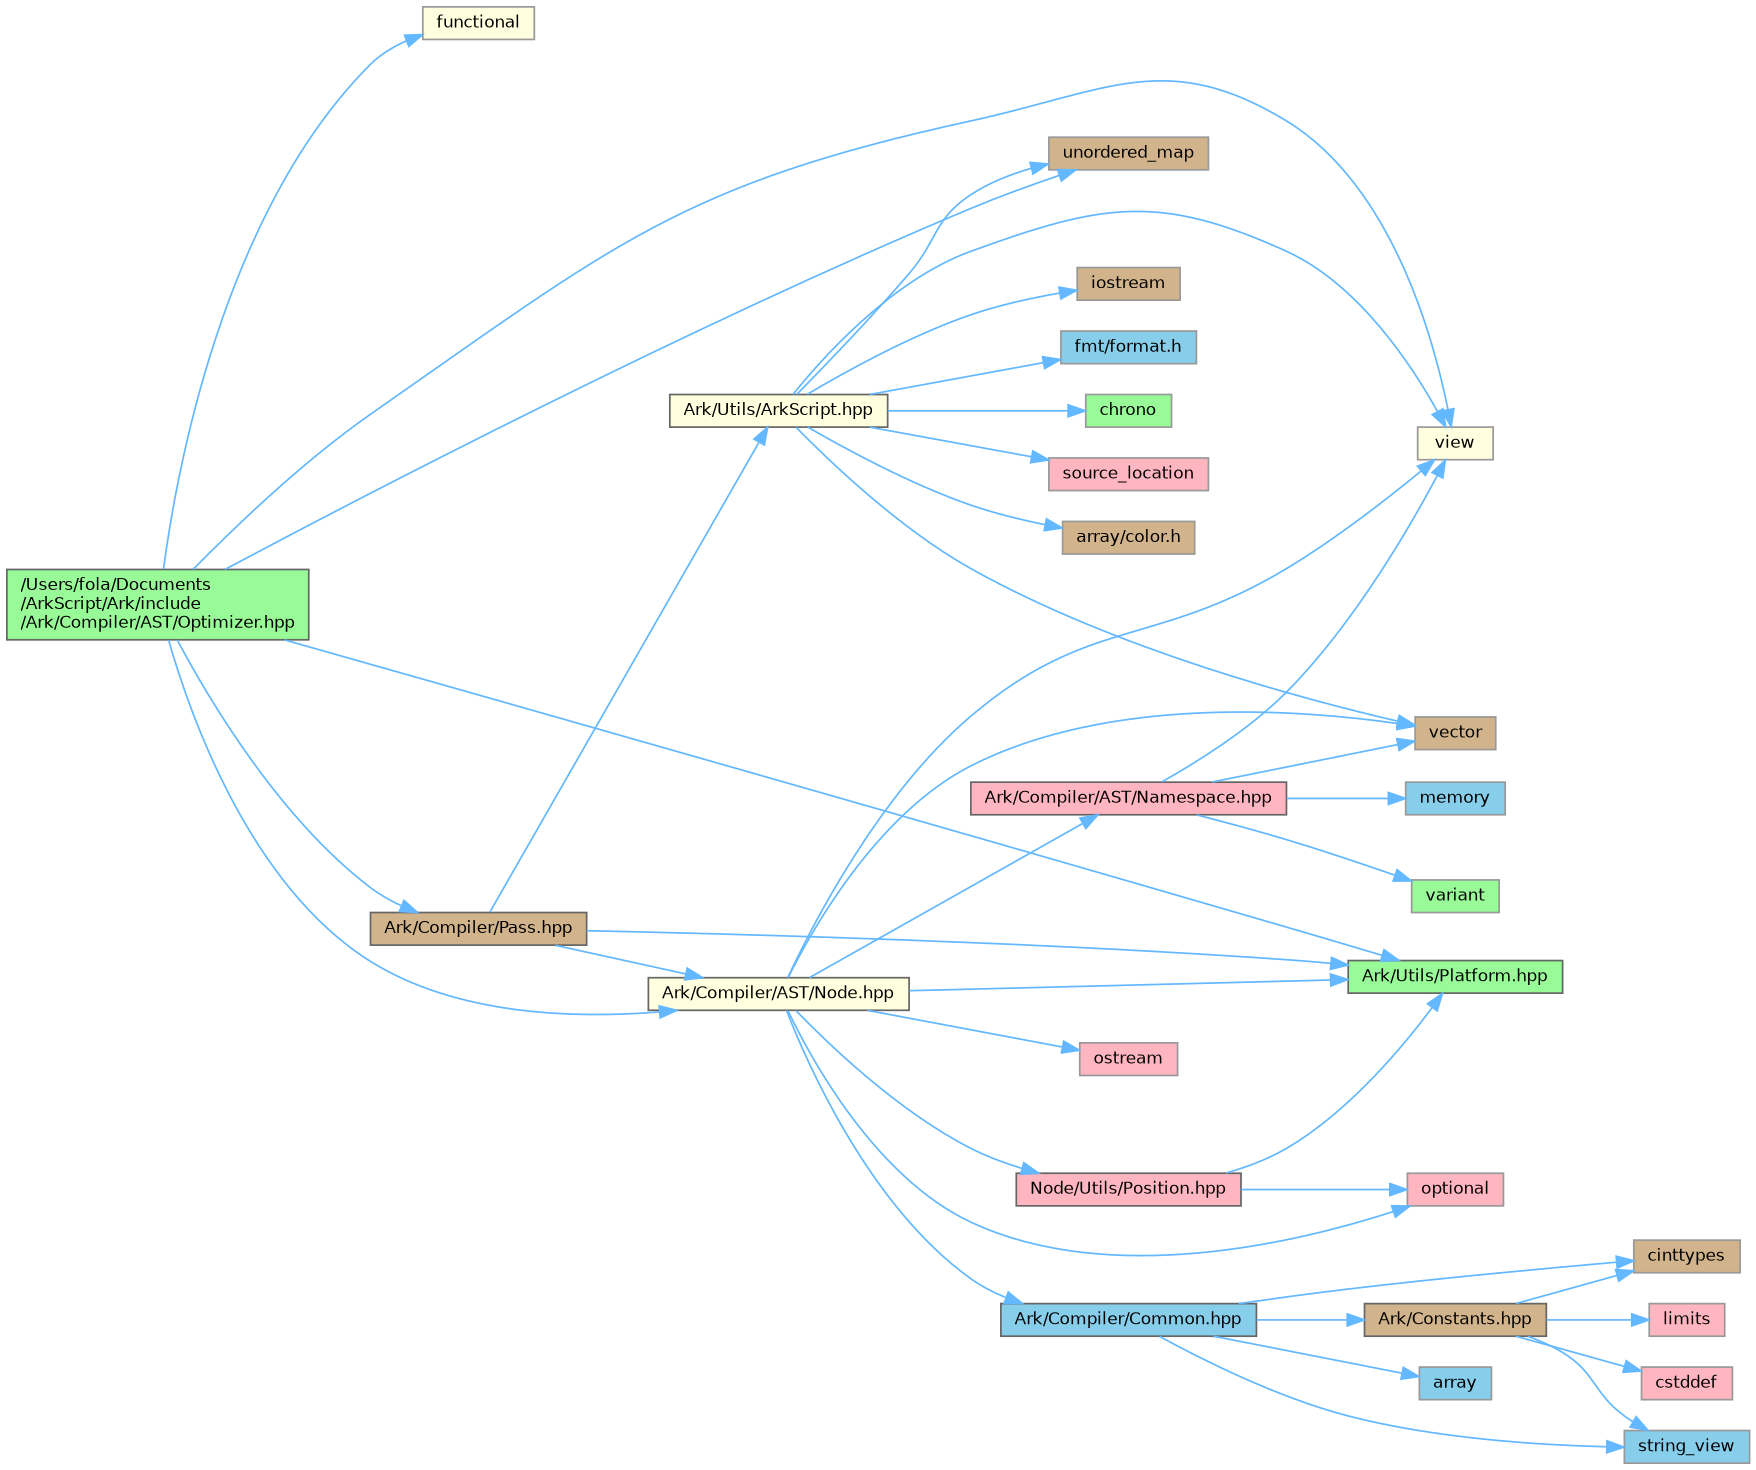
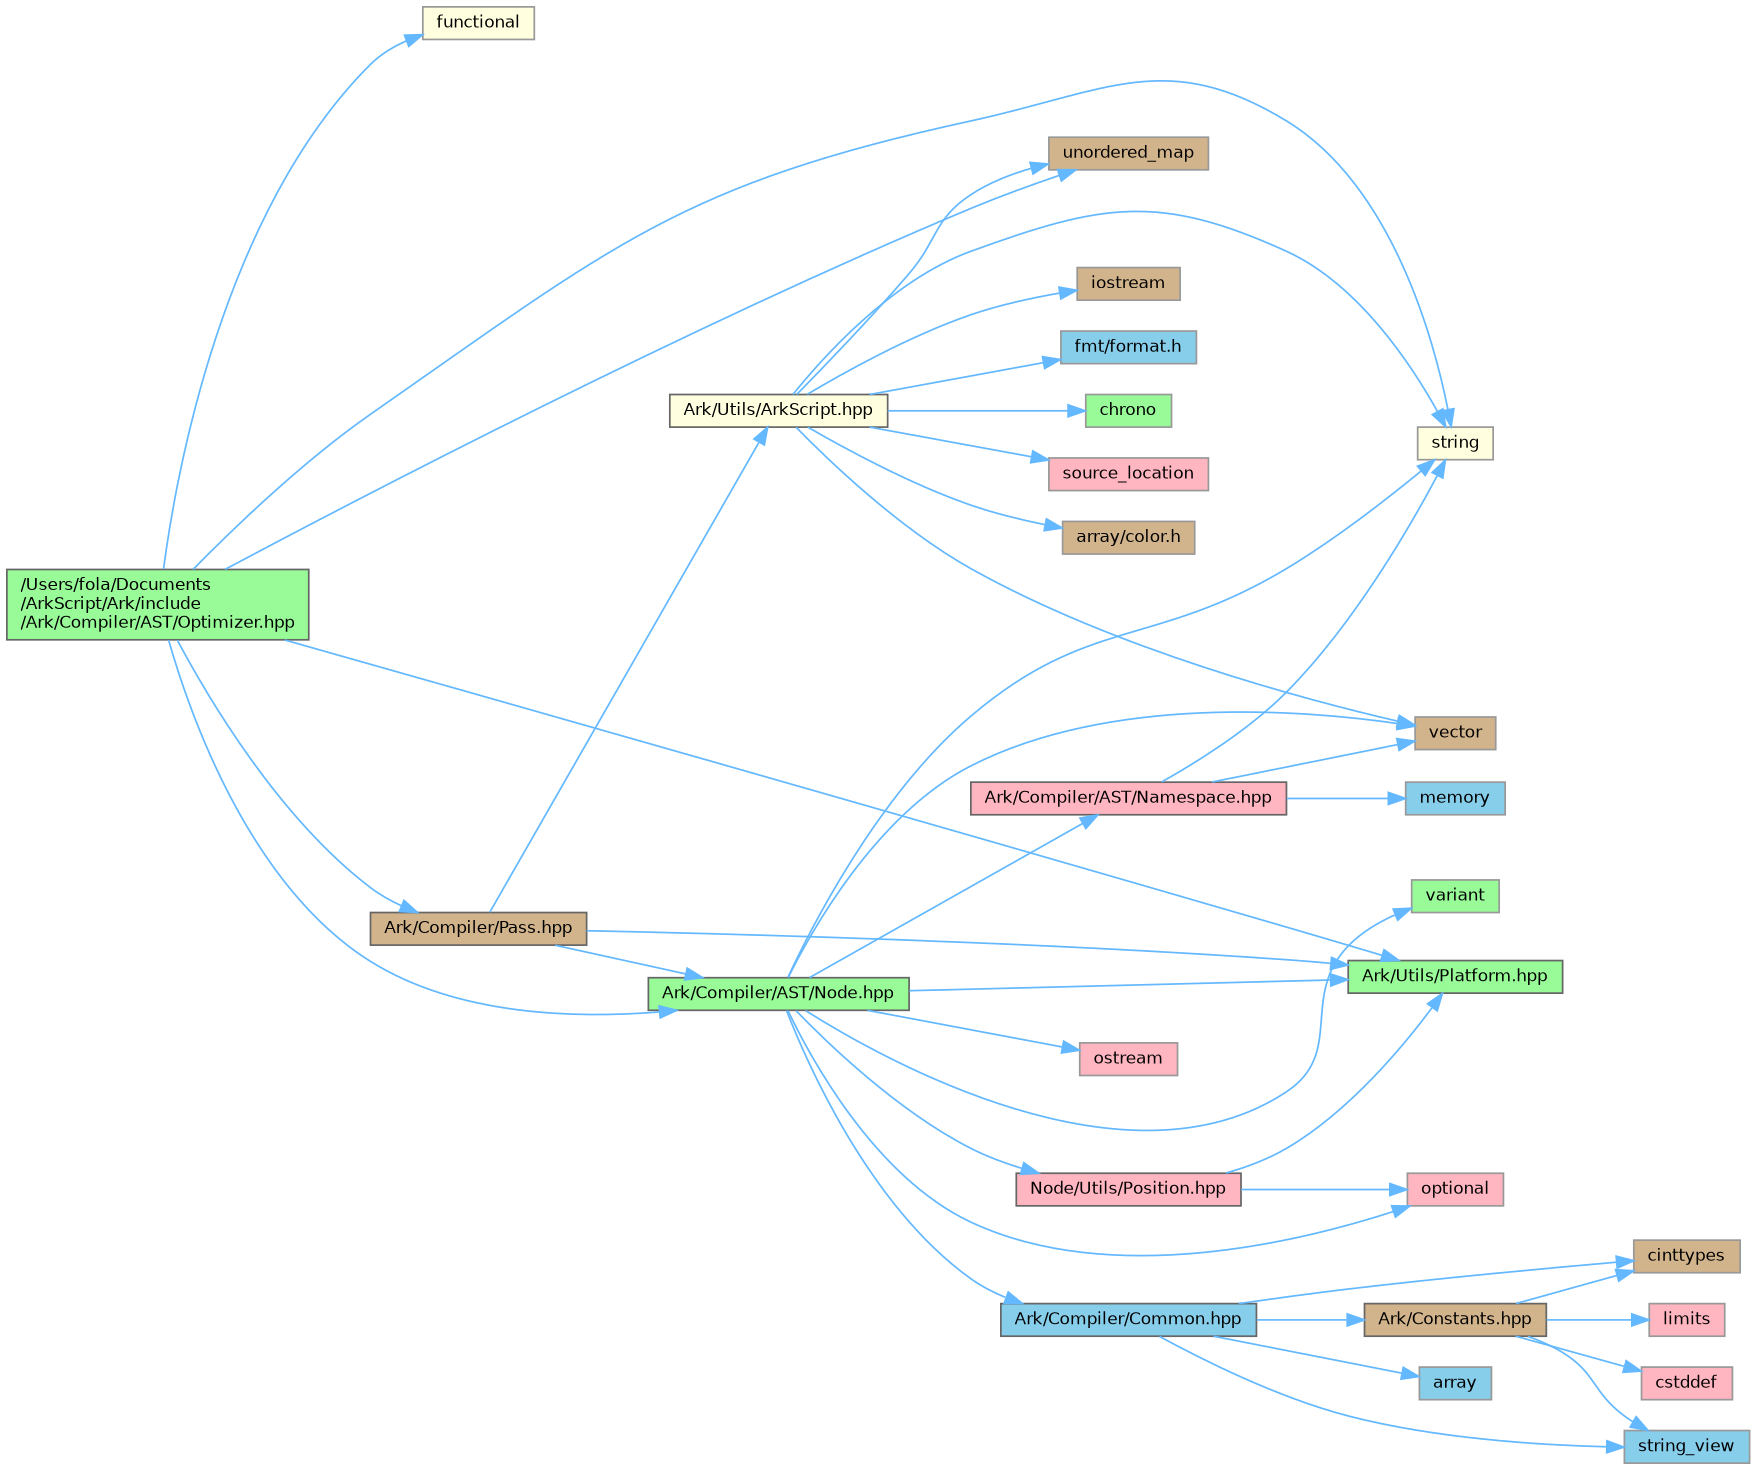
node "view": label "view" -> "string"
edge "Ark/Compiler/AST/Namespace.hpp" -> "variant": now "Ark/Compiler/AST/Node.hpp" -> "variant"
node "Ark/Compiler/AST/Node.hpp": fillcolor lightyellow -> palegreen
